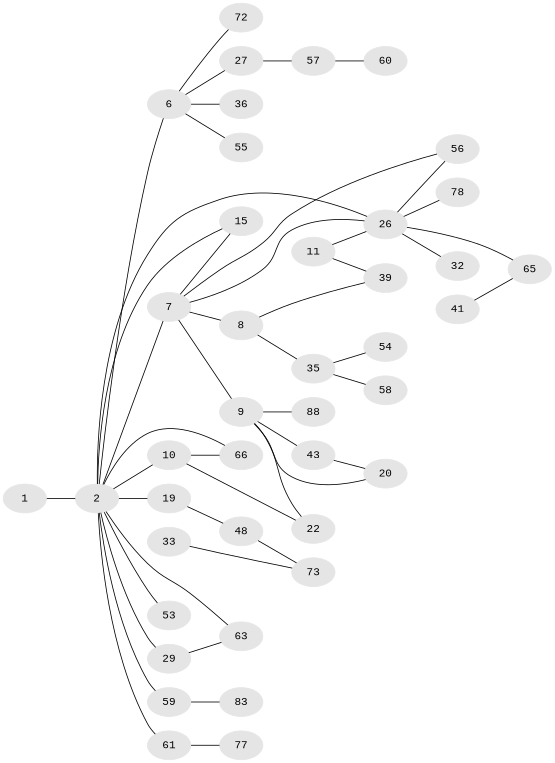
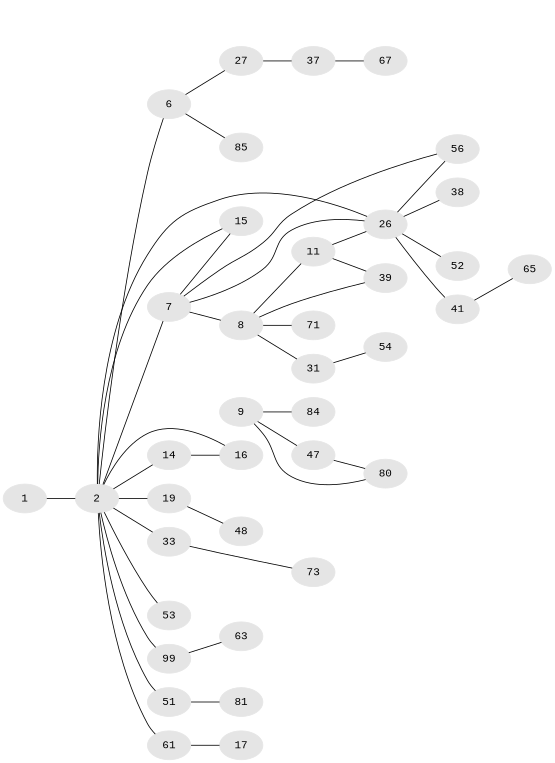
node "72": removed
node "57": label "57" -> "37"
node "60": label "60" -> "67"
node "36": removed
node "55": label "55" -> "85"
node "78": label "78" -> "38"
edge "26" -- "65": now "26" -- "41"
node "32": label "32" -> "52"
edge "11" -- "8": added
node "71": added
edge "7" -- "9": removed
node "35": label "35" -> "31"
node "58": removed
node "88": label "88" -> "84"
node "10": label "10" -> "14"
node "66": label "66" -> "16"
node "43": label "43" -> "47"
node "20": label "20" -> "80"
node "22": removed
edge "48" -- "73": removed
edge "2" -- "63": now "2" -- "33"
node "29": label "29" -> "99"
node "59": label "59" -> "51"
node "83": label "83" -> "81"
node "77": label "77" -> "17"
